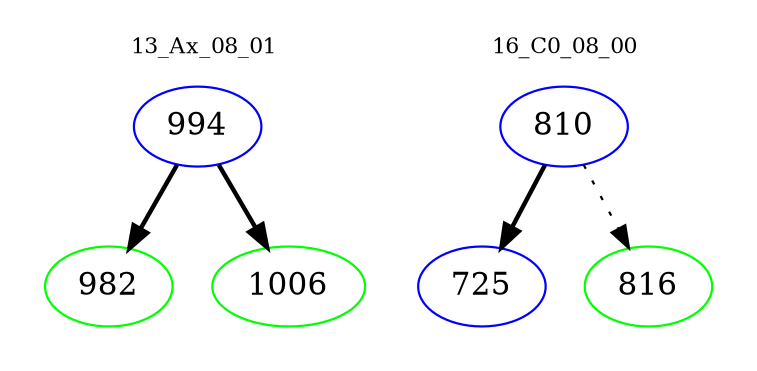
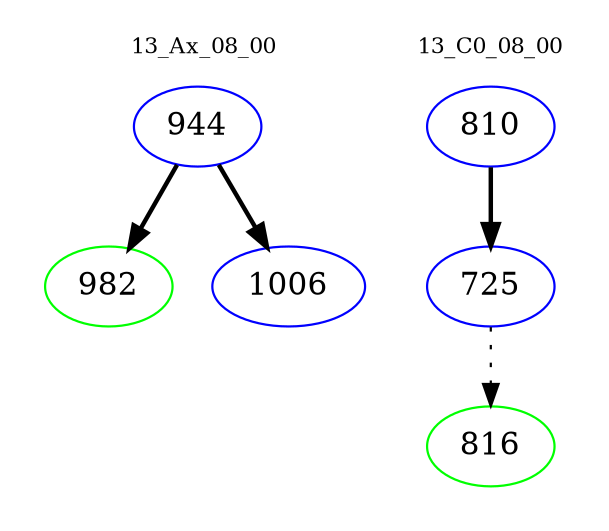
cluster "13_Ax_08_01": label "13_Ax_08_01" -> "13_Ax_08_00"
cluster "16_C0_08_00": label "16_C0_08_00" -> "13_C0_08_00"
node "994": label "994" -> "944"
edge "810" -> "816": now "725" -> "816"
node "1006": color green -> blue
